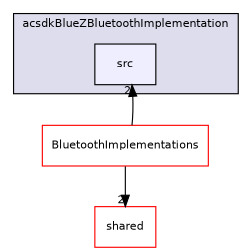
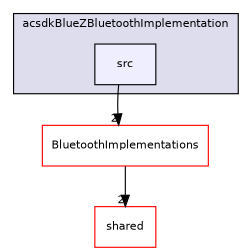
edge "BluetoothImplementations" -> "src": reversed
